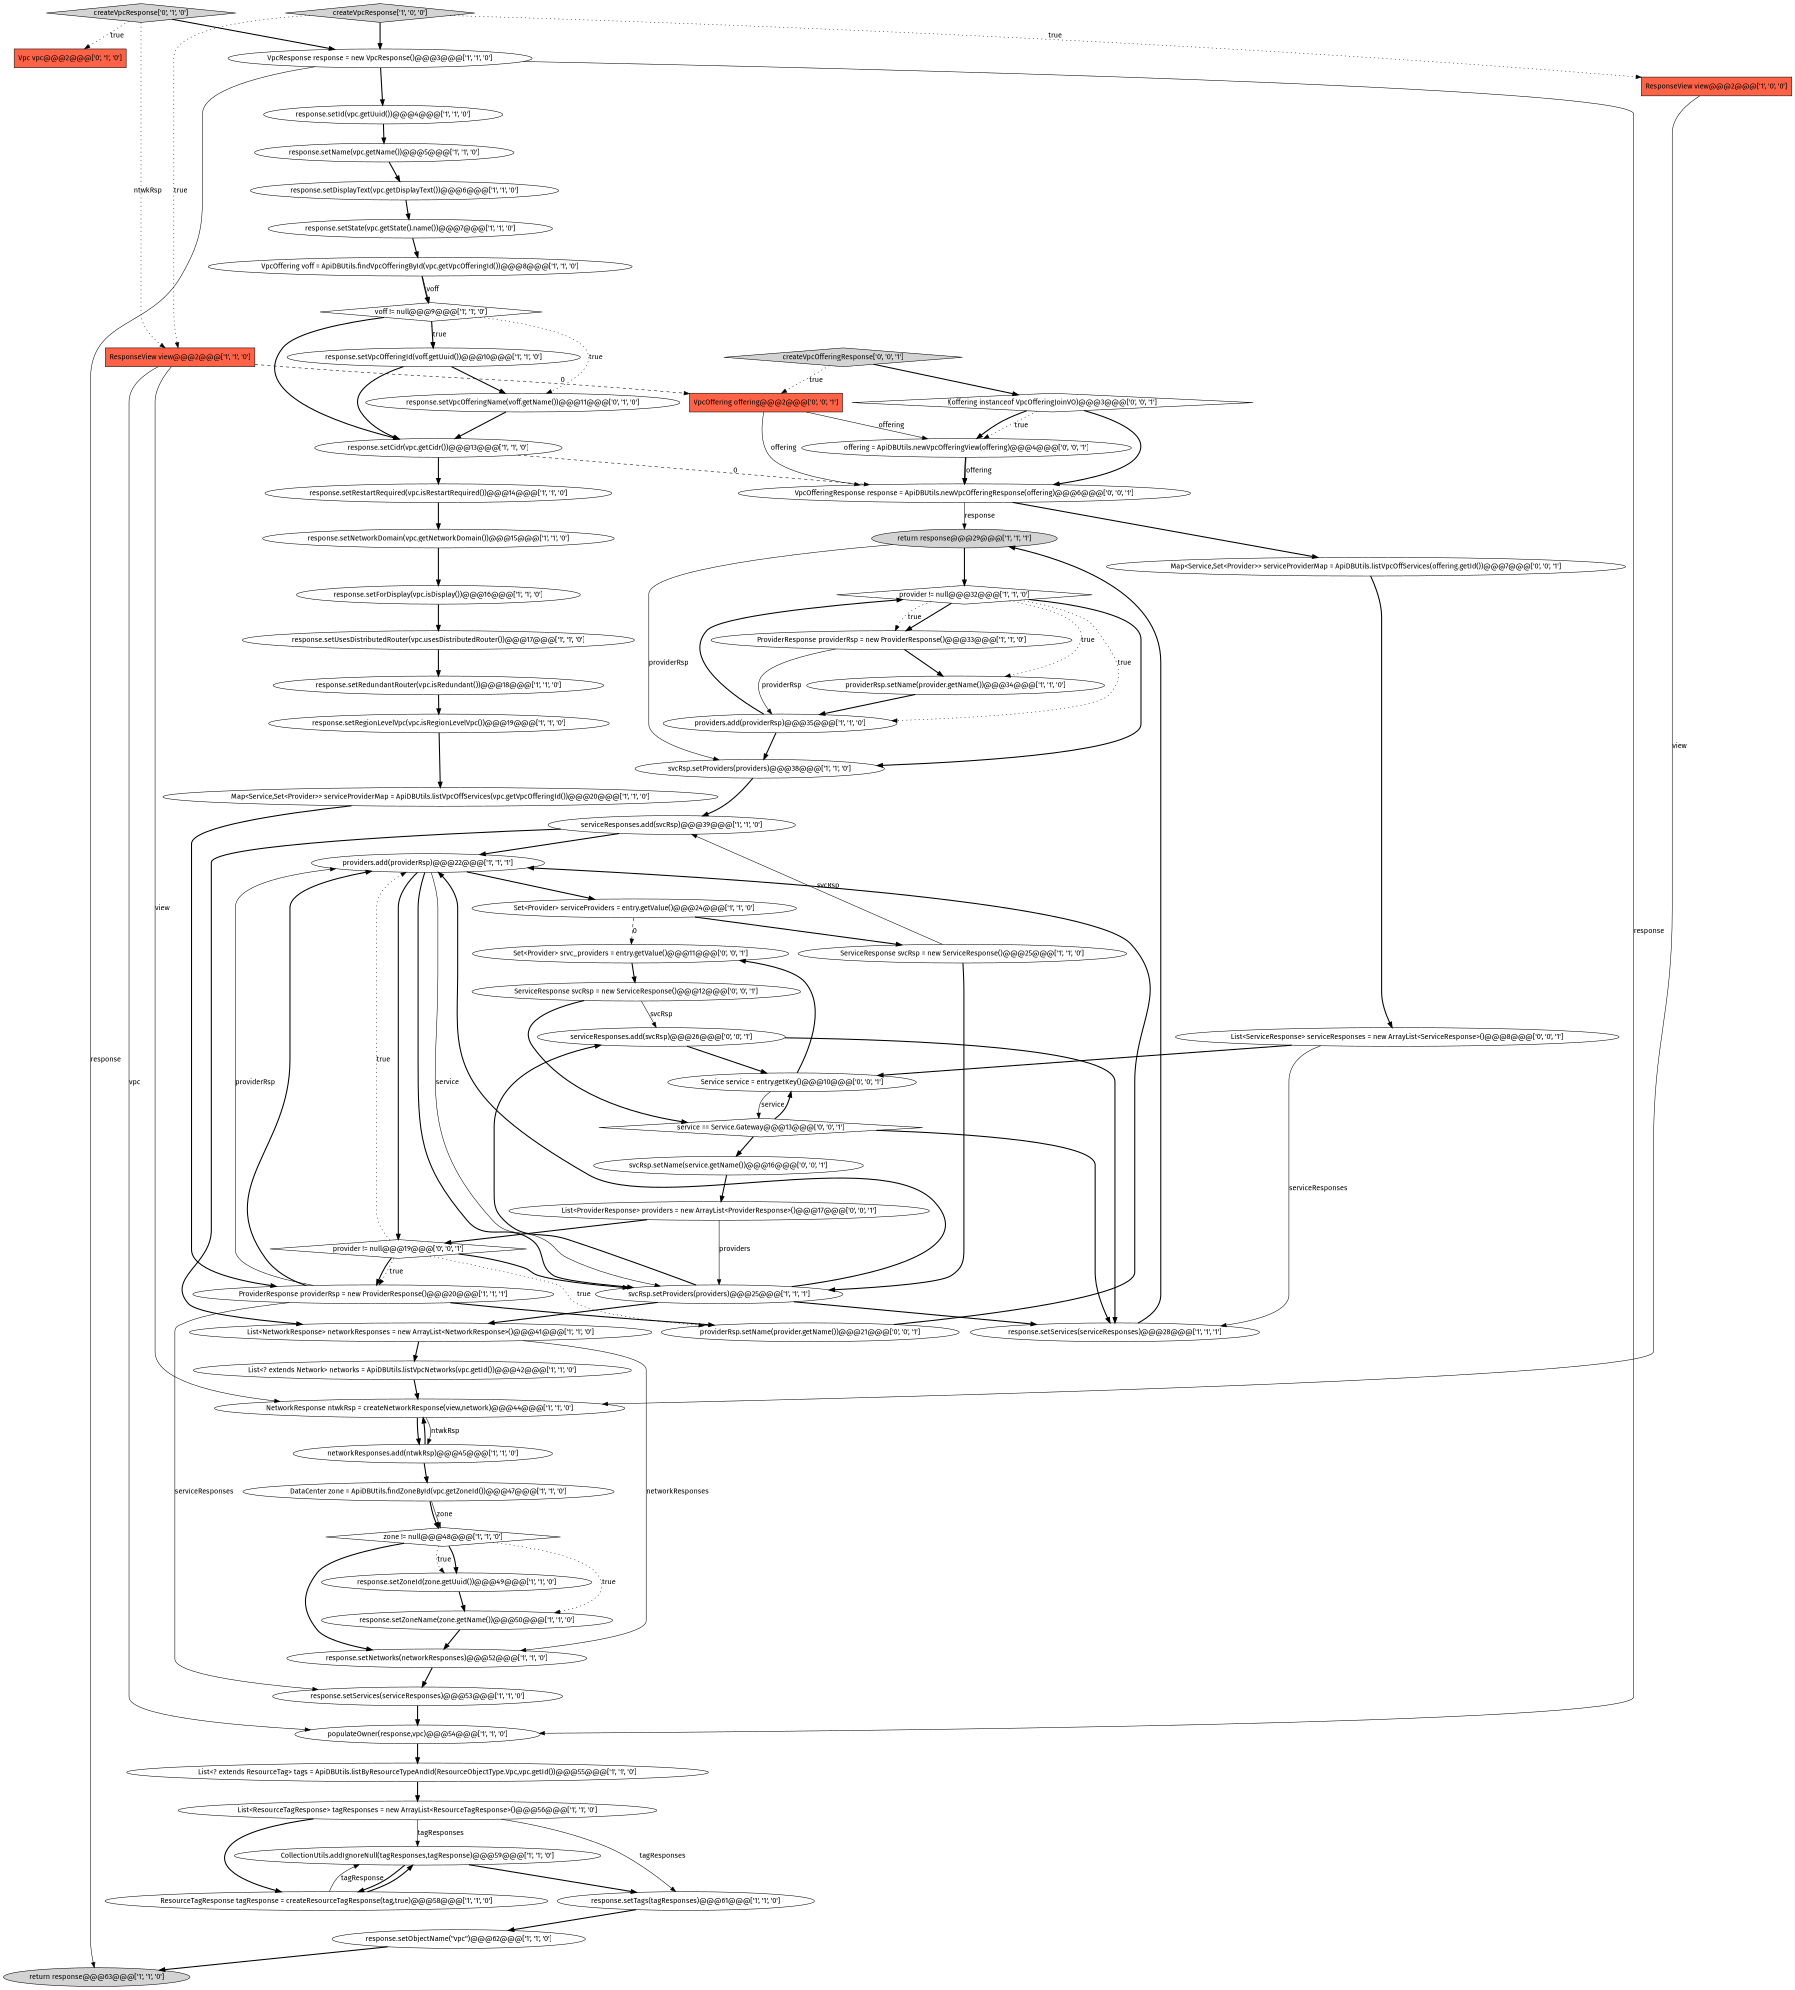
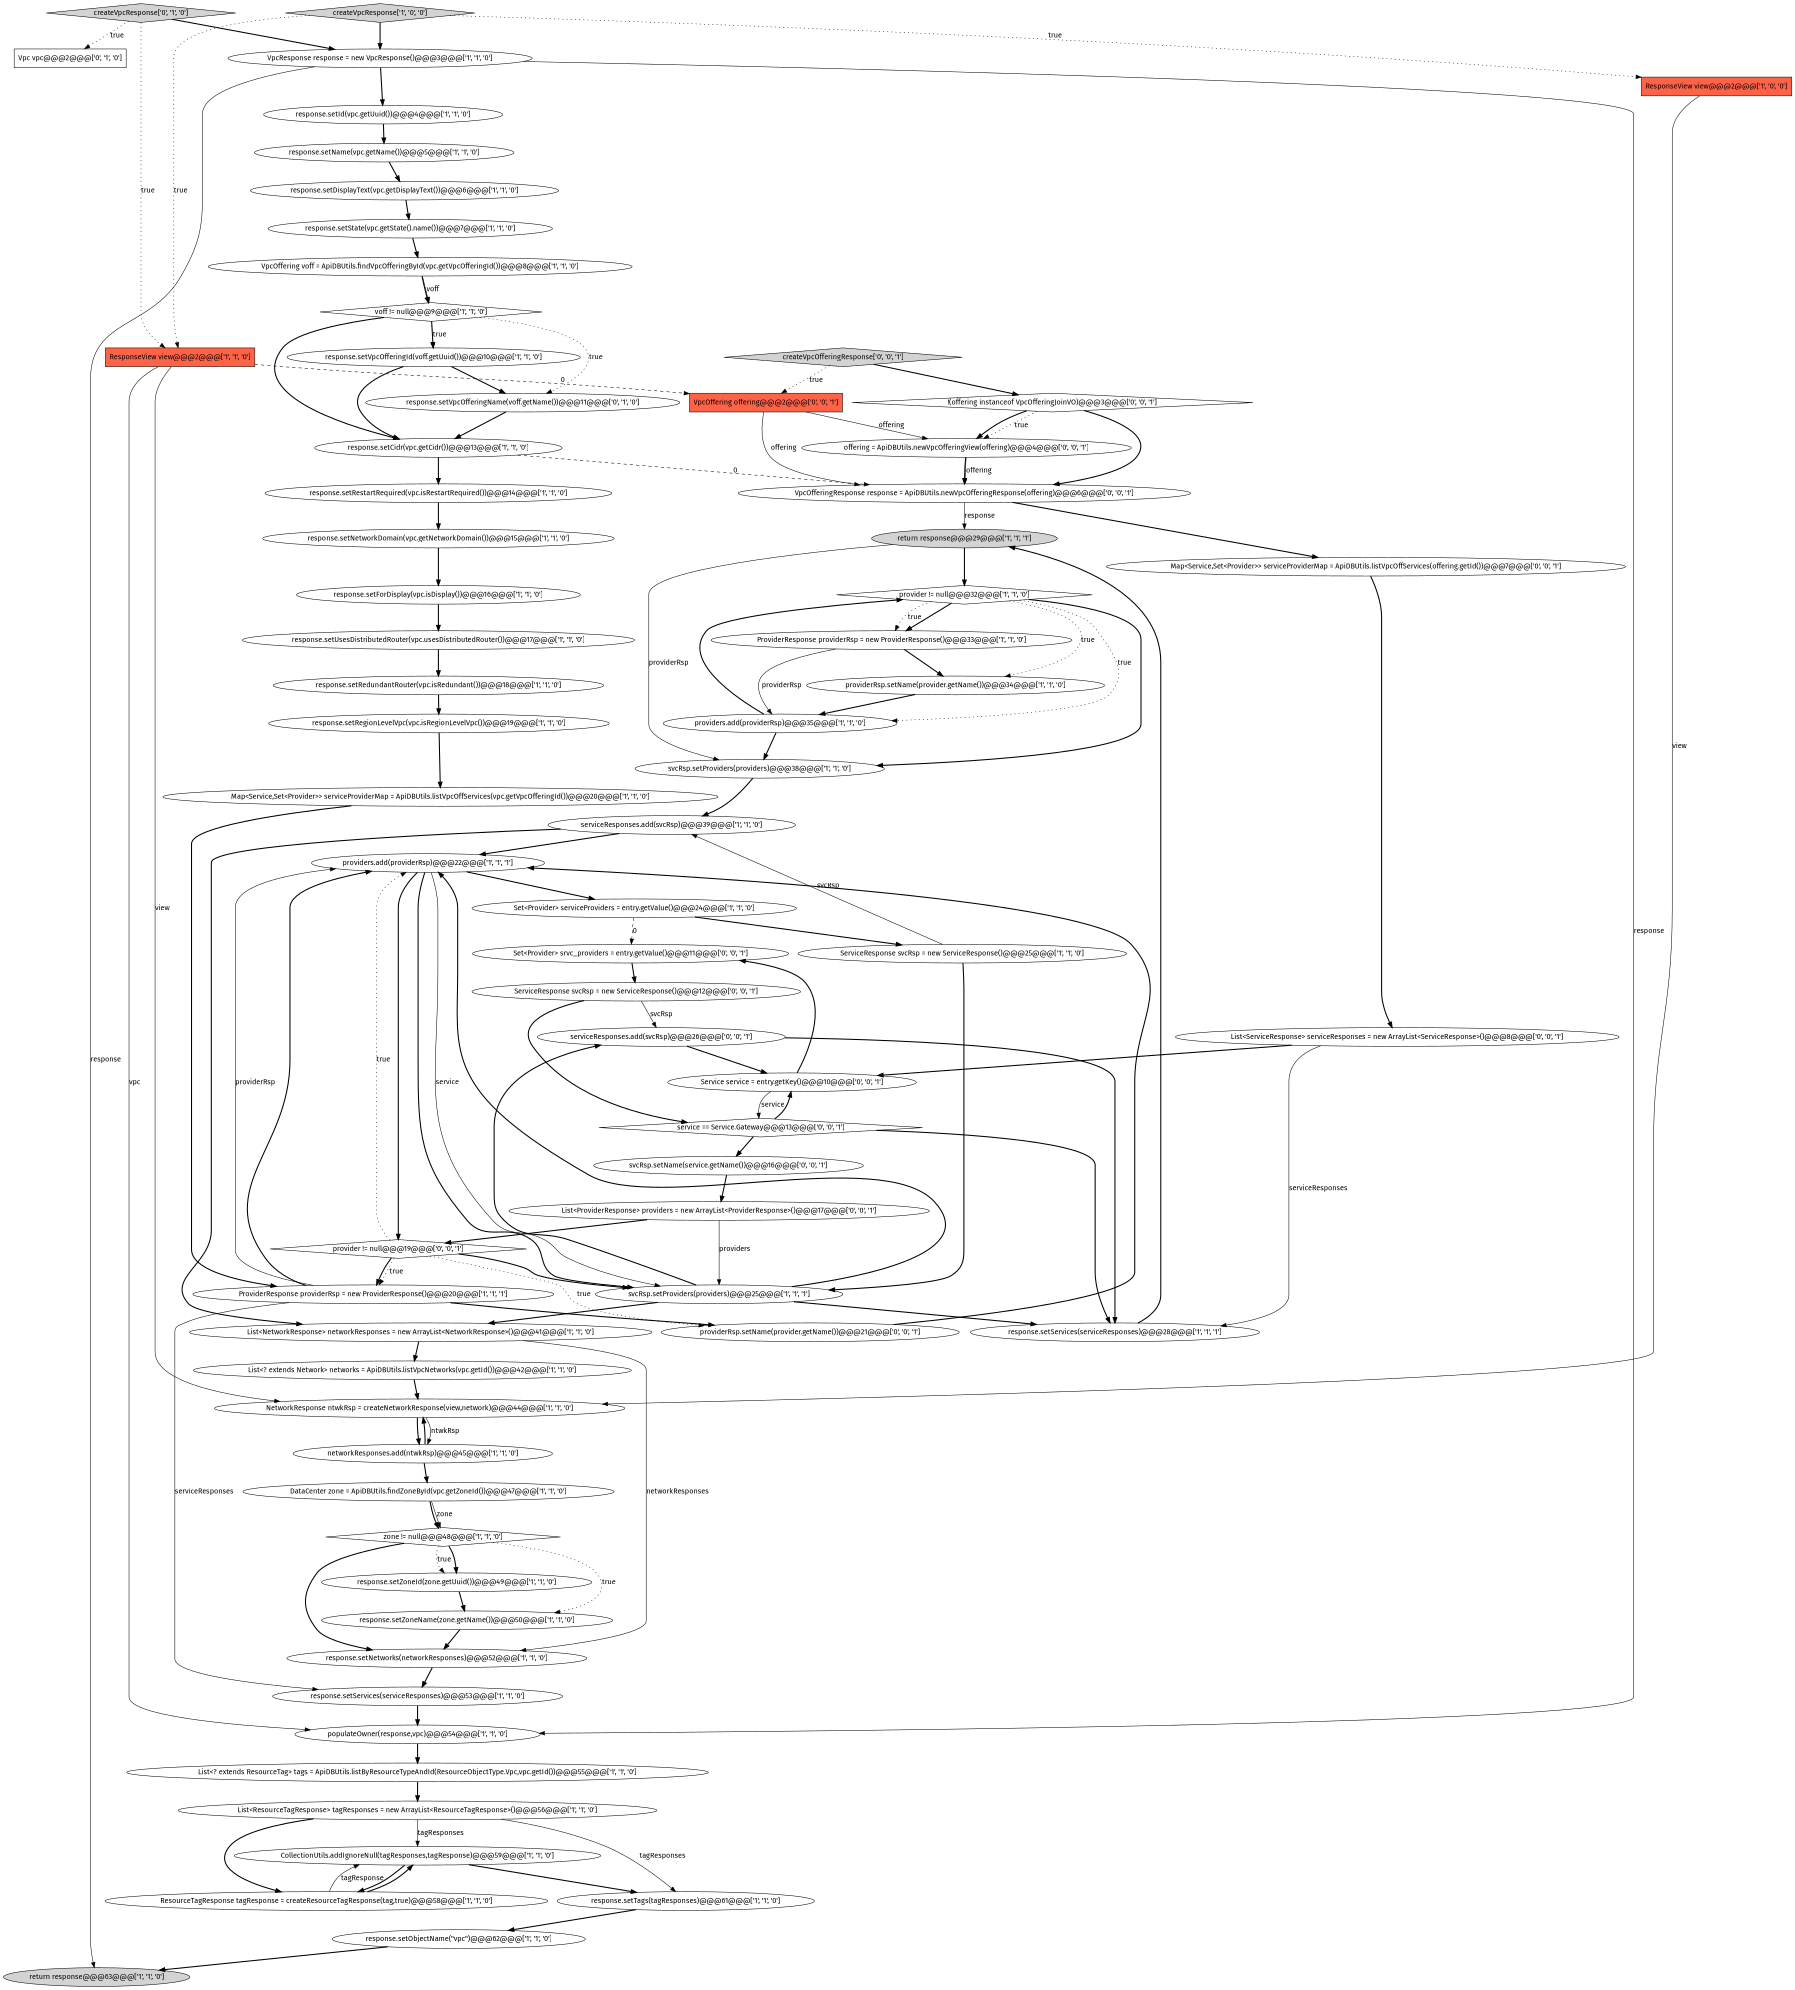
node "Vpc vpc@@@2@@@['0', '1', '0']": fillcolor tomato -> white
edge "createVpcResponse['0', '1', '0']" -> "ResponseView view@@@2@@@['1', '1', '0']": label "ntwkRsp" -> "true"
